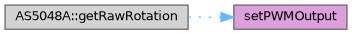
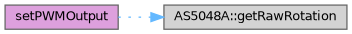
edge "AS5048A::getRawRotation" -> "setPWMOutput": reversed
